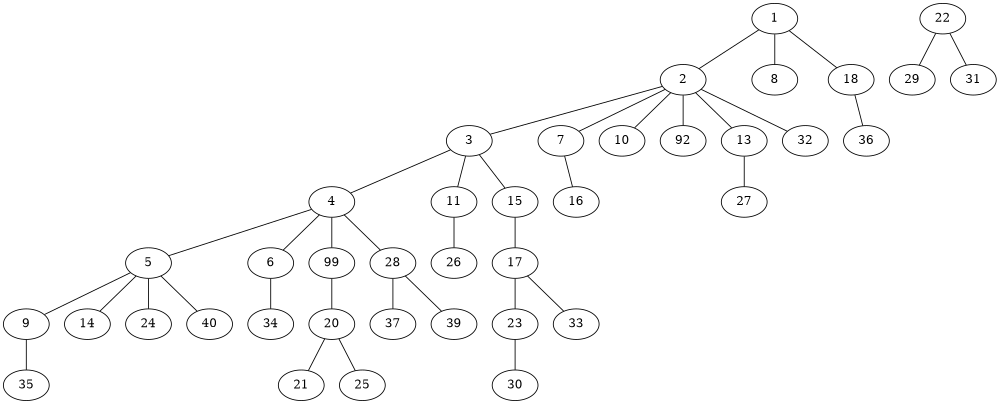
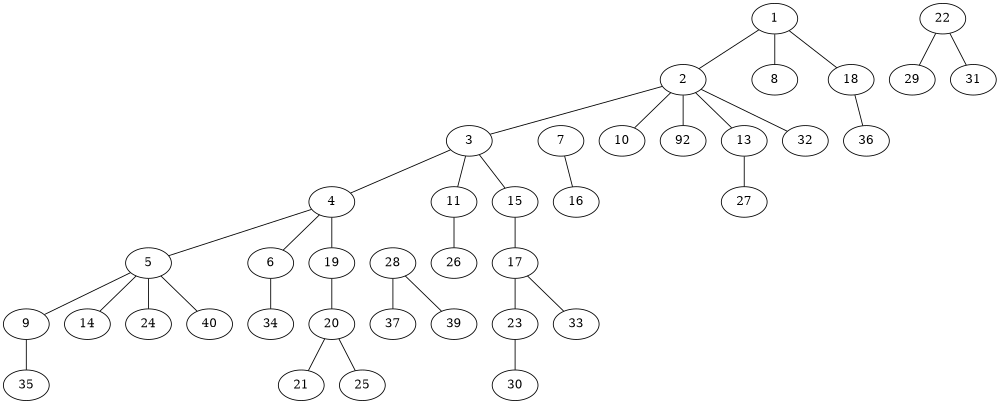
edge "2" -- "7": removed
edge "4" -- "28": removed
node "99": label "99" -> "19"
